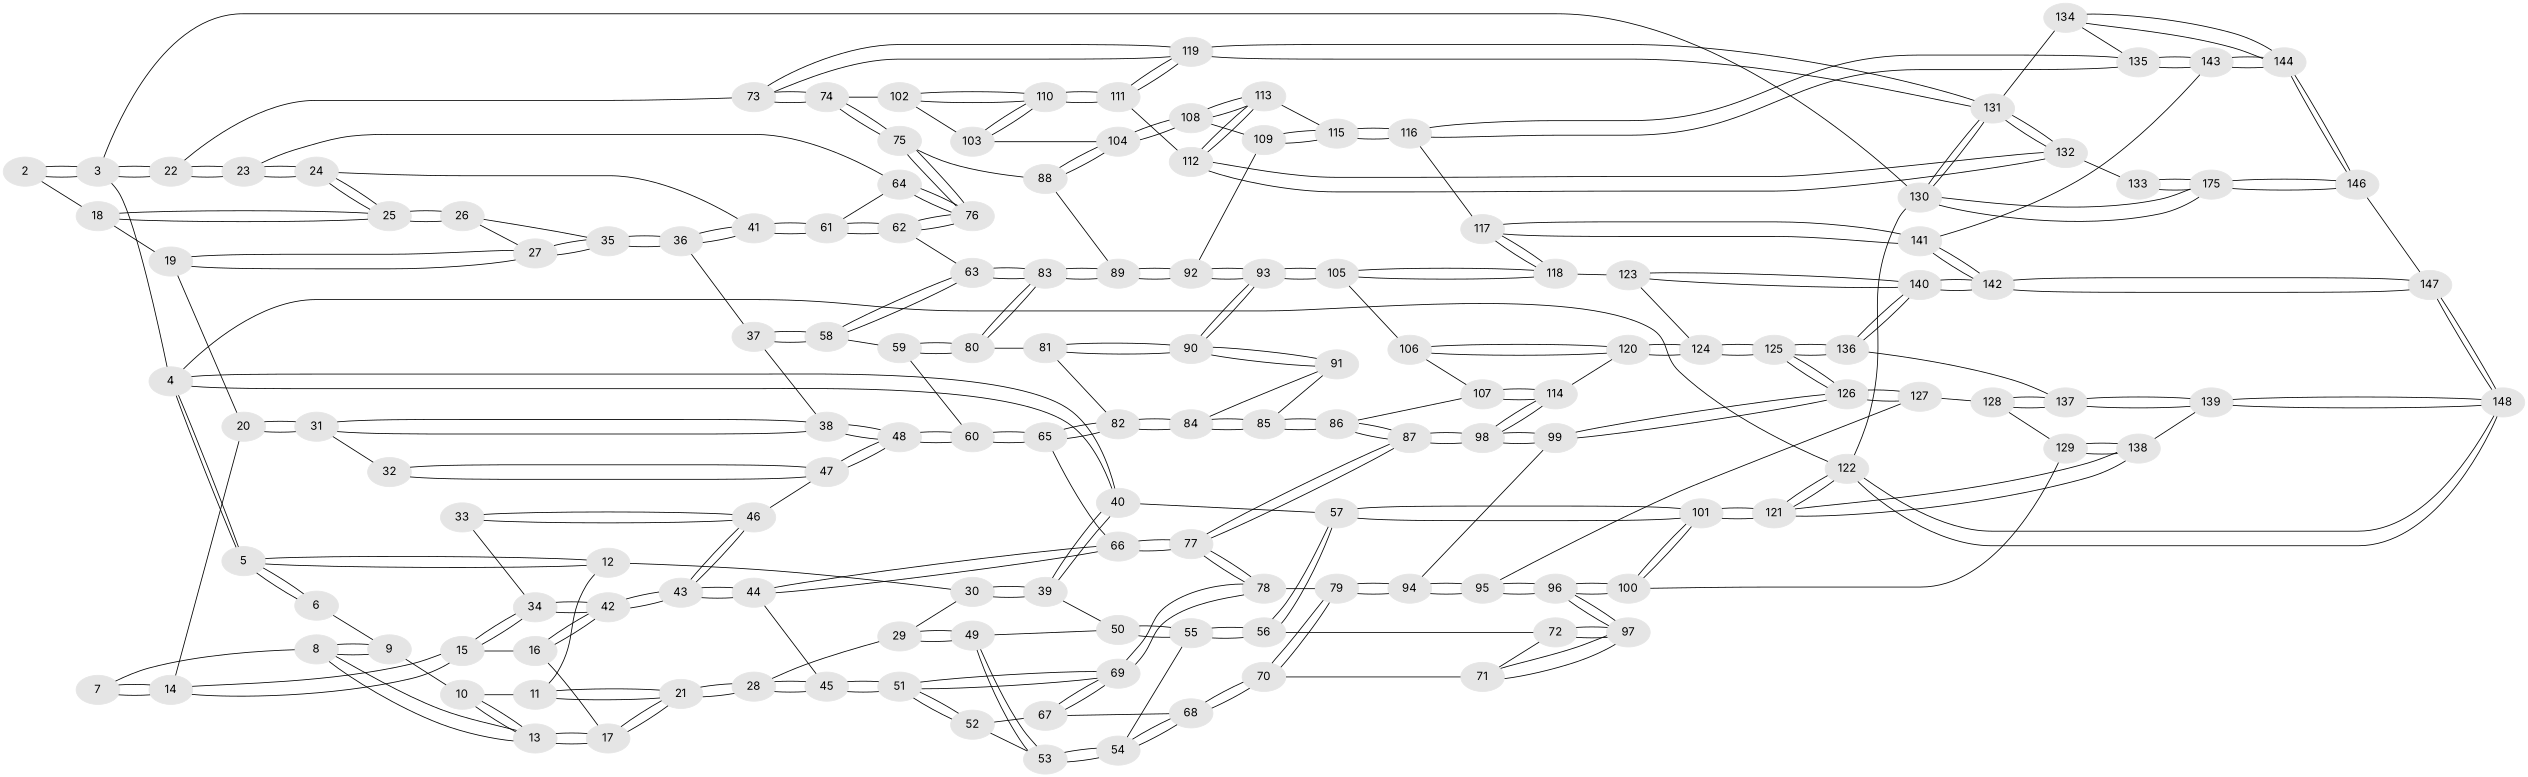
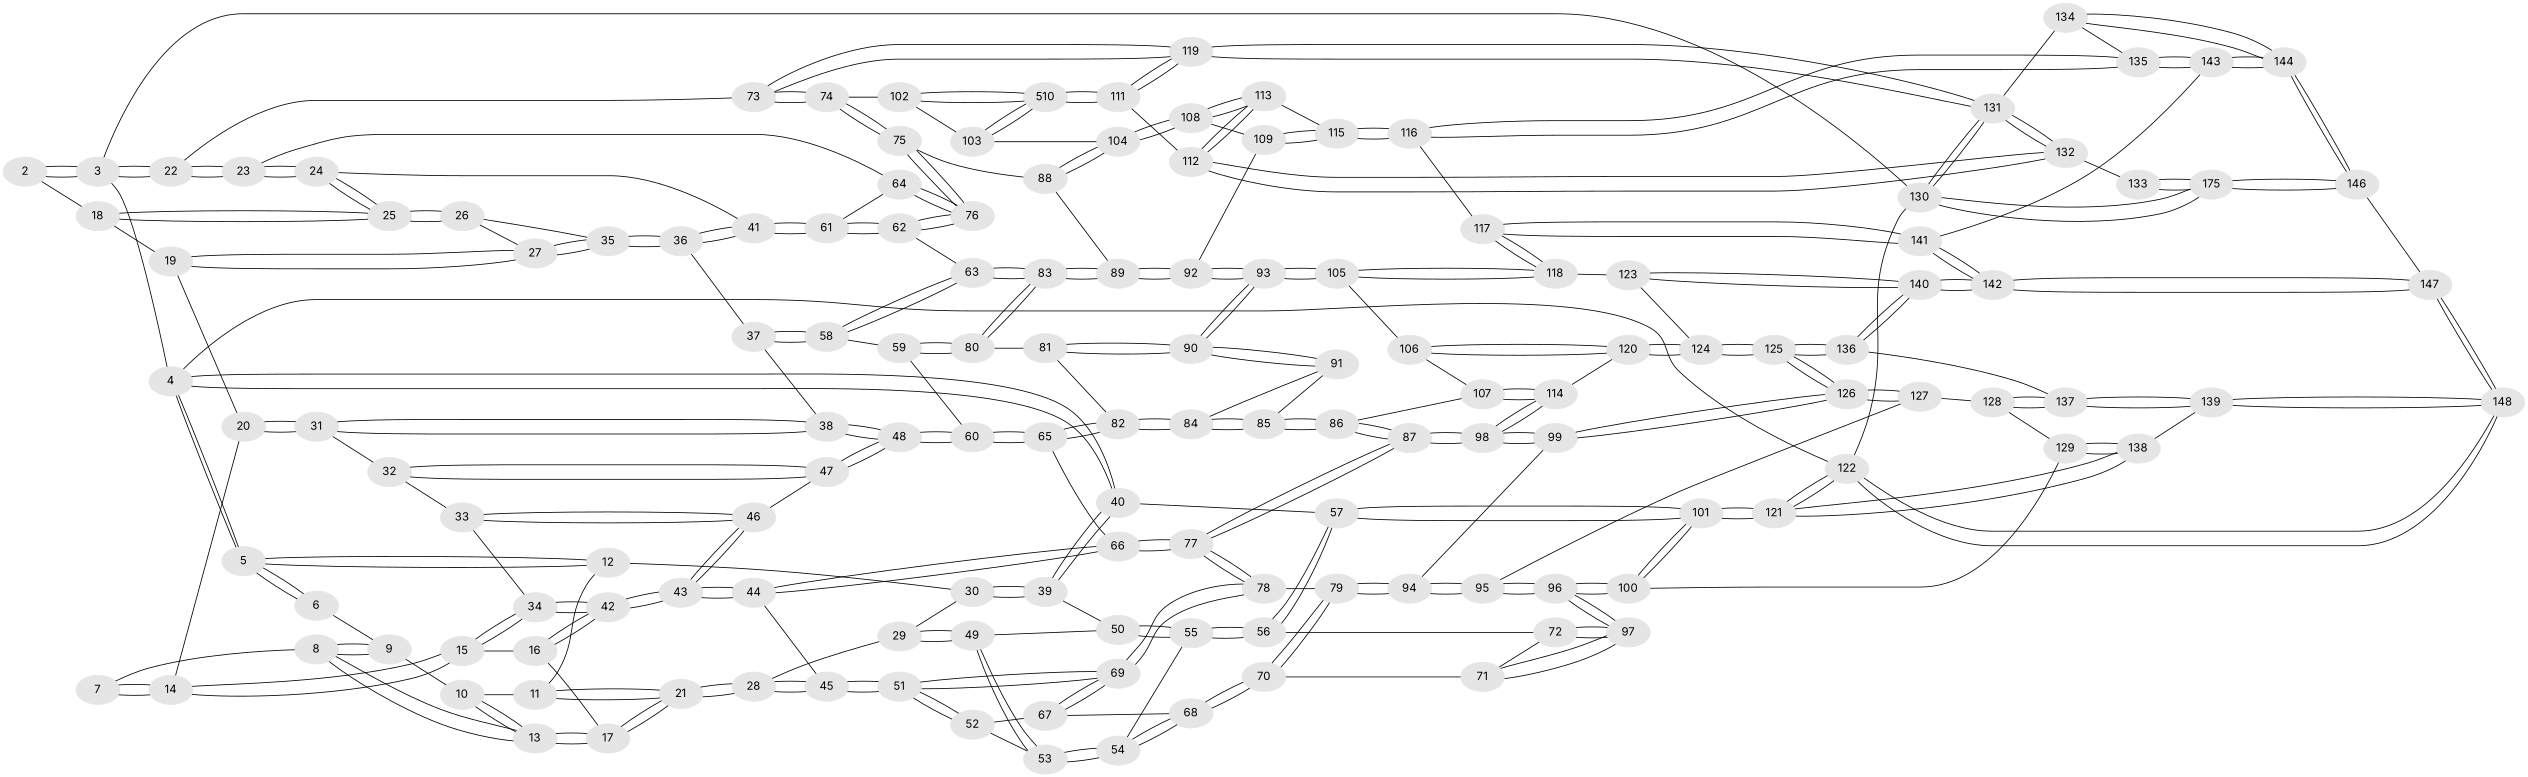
node "110": label "110" -> "510"
edge "32" -- "33": added
